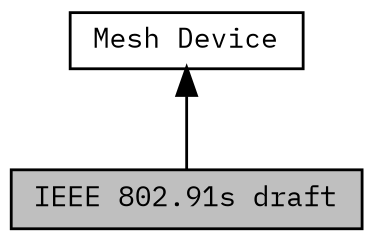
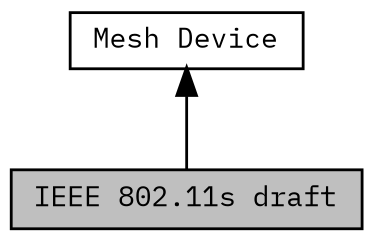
node "IEEE 802.91s draft": label "IEEE 802.91s draft" -> "IEEE 802.11s draft"
